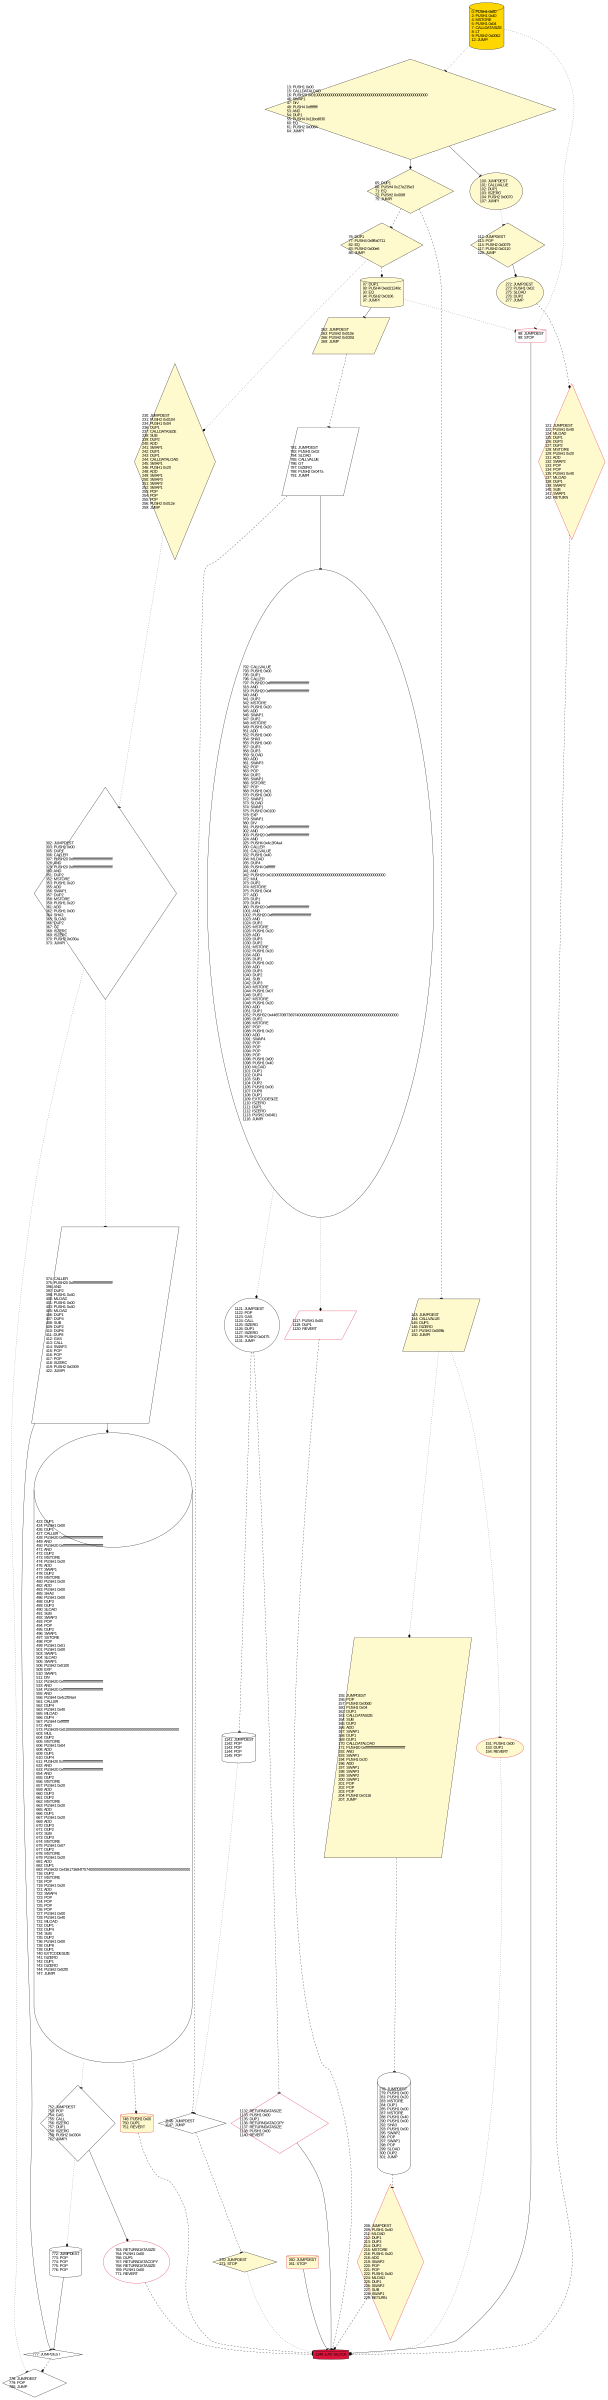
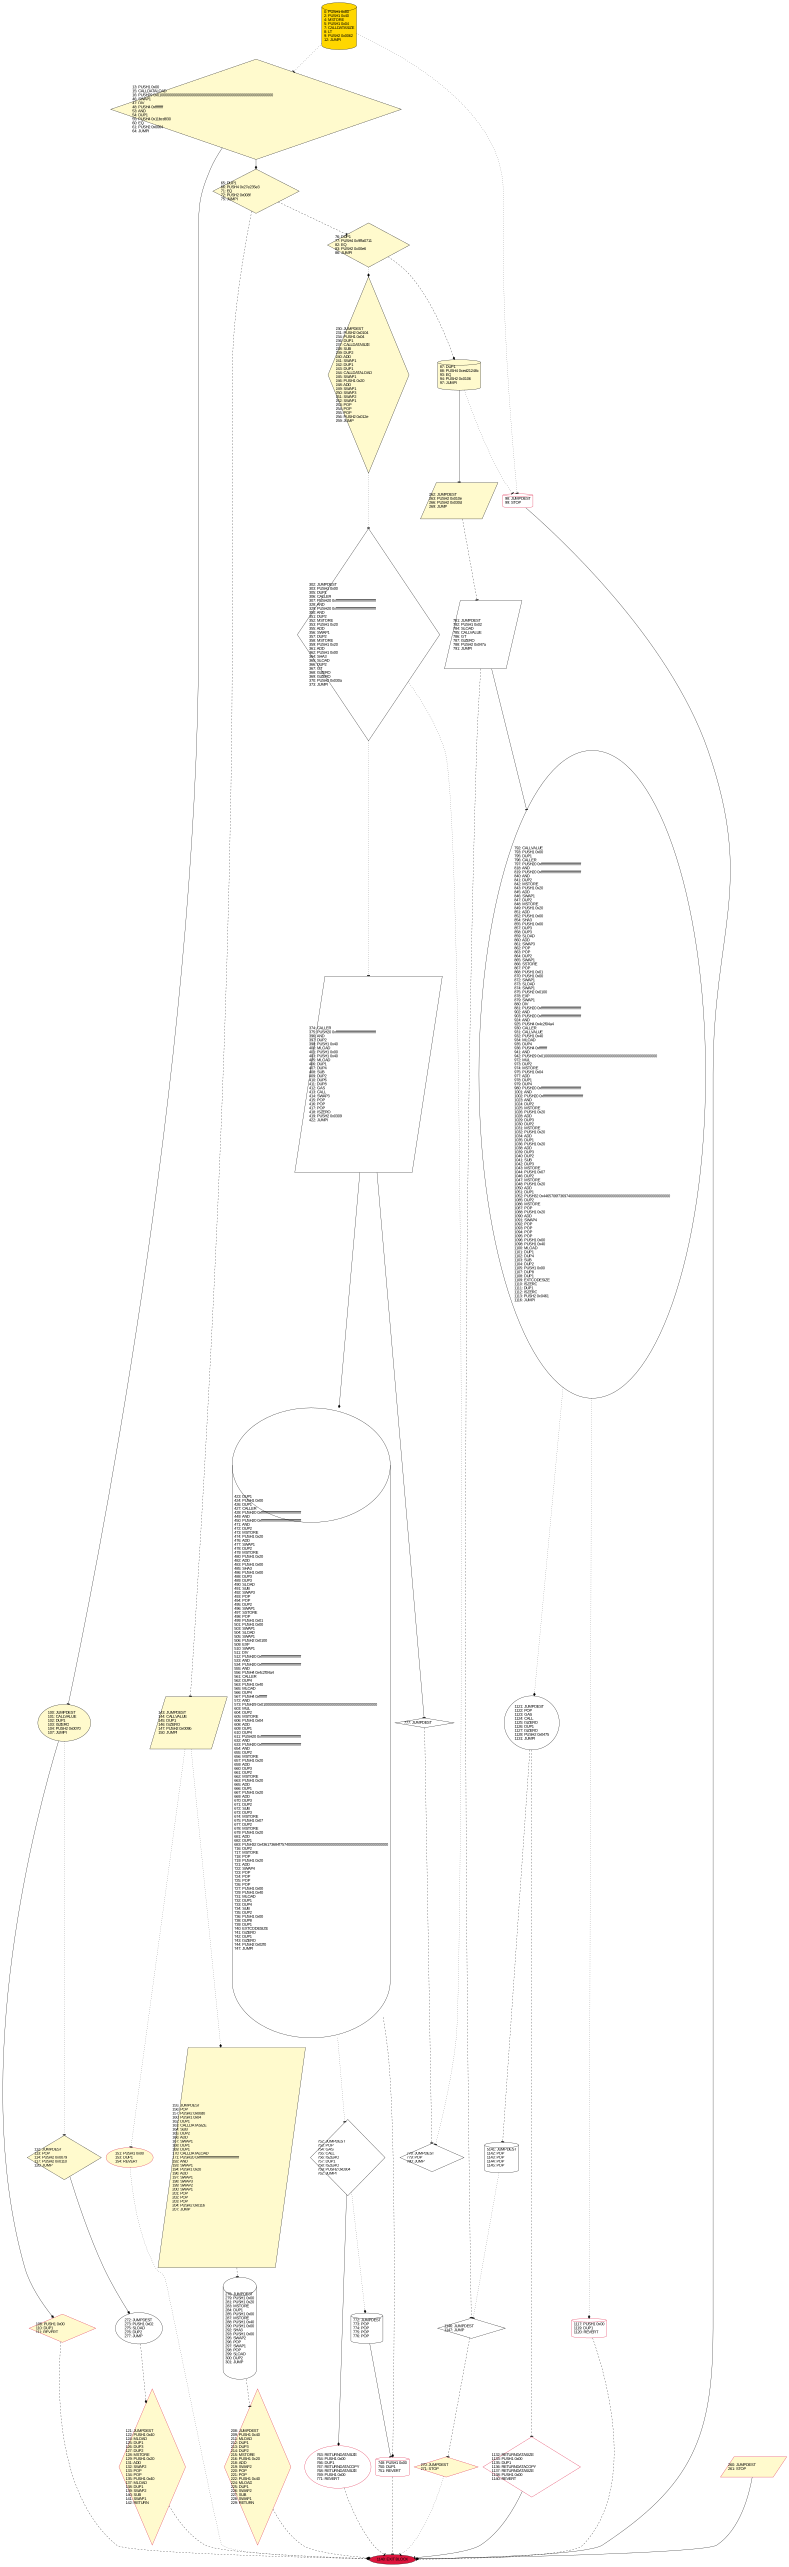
node "272: JUMPDEST 273: PUSH1 0x02 275: SLOAD 276: DUP2 277: JUMP": fillcolor lemonchiffon -> white
node "1117: PUSH1 0x00 1119: DUP1 1120: REVERT": shape parallelogram -> cylinder
node "1141: JUMPDEST 1142: POP 1143: POP 1144: POP 1145: POP": label "1141: JUMPDEST 1142: POP 1143: POP 1144: POP 1145: POP" -> "5141: JUMPDEST 1142: POP 1143: POP 1144: POP 1145: POP"
node "748: PUSH1 0x00 750: DUP1 751: REVERT": fillcolor lemonchiffon -> white
node "270: JUMPDEST 271: STOP": color black -> crimson
node "260: JUMPDEST 261: STOP": shape cylinder -> parallelogram
edge "260: JUMPDEST 261: STOP" -> "1148: EXIT BLOCK": arrowhead tee -> diamond
edge "772: JUMPDEST 773: POP 774: POP 775: POP 776: POP" -> "777: JUMPDEST": now "772: JUMPDEST 773: POP 774: POP 775: POP 776: POP" -> "748: PUSH1 0x00 750: DUP1 751: REVERT"
node "108: PUSH1 0x00 110: DUP1 111: REVERT": added
node "1148: EXIT BLOCK": shape cylinder -> ellipse
edge "777: JUMPDEST" -> "778: JUMPDEST 779: POP 780: JUMP": arrowhead diamond -> tee
